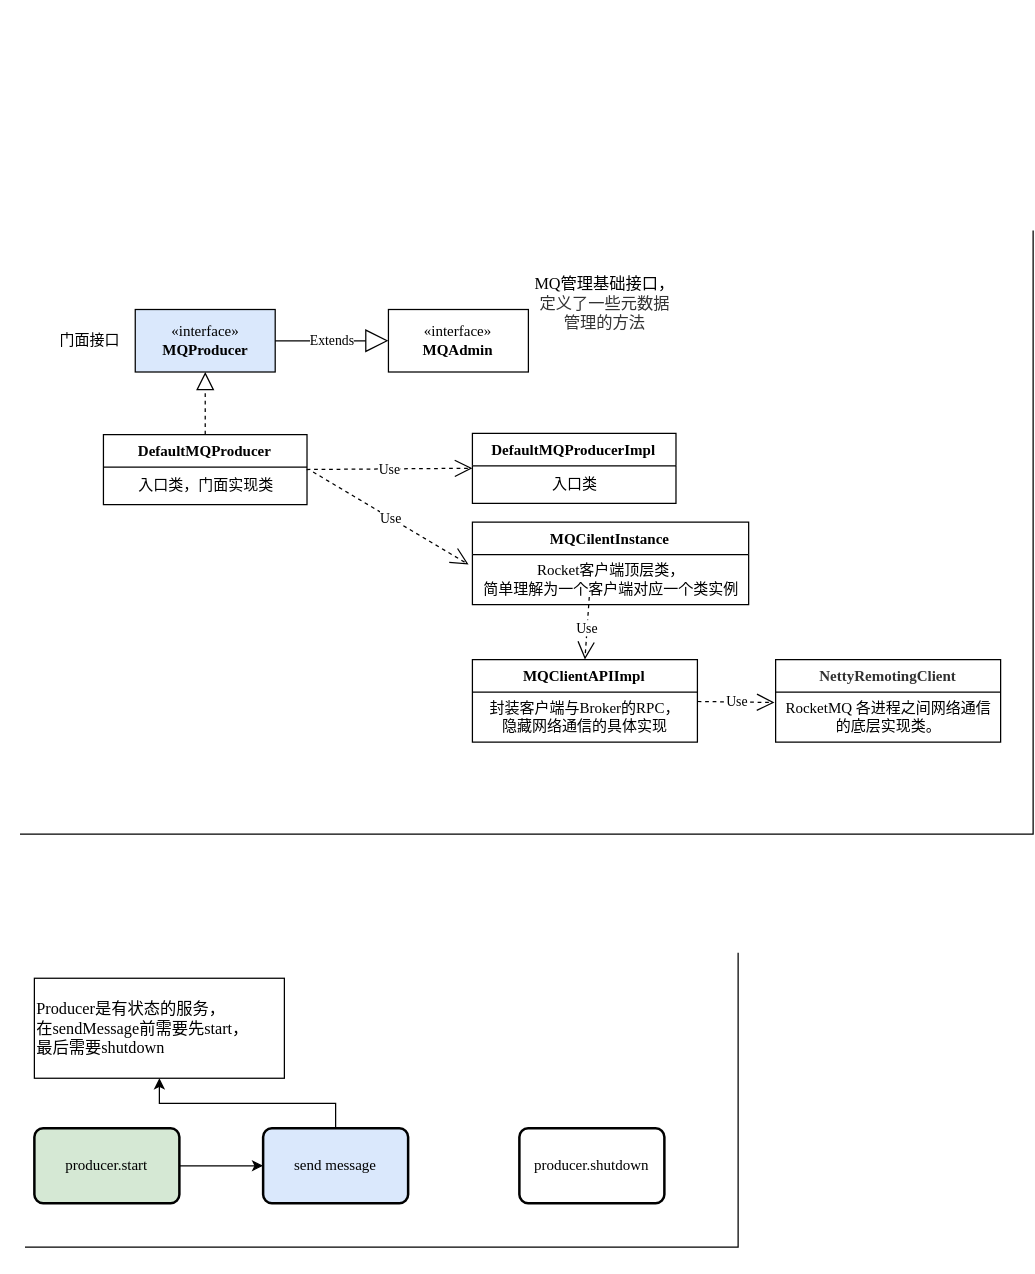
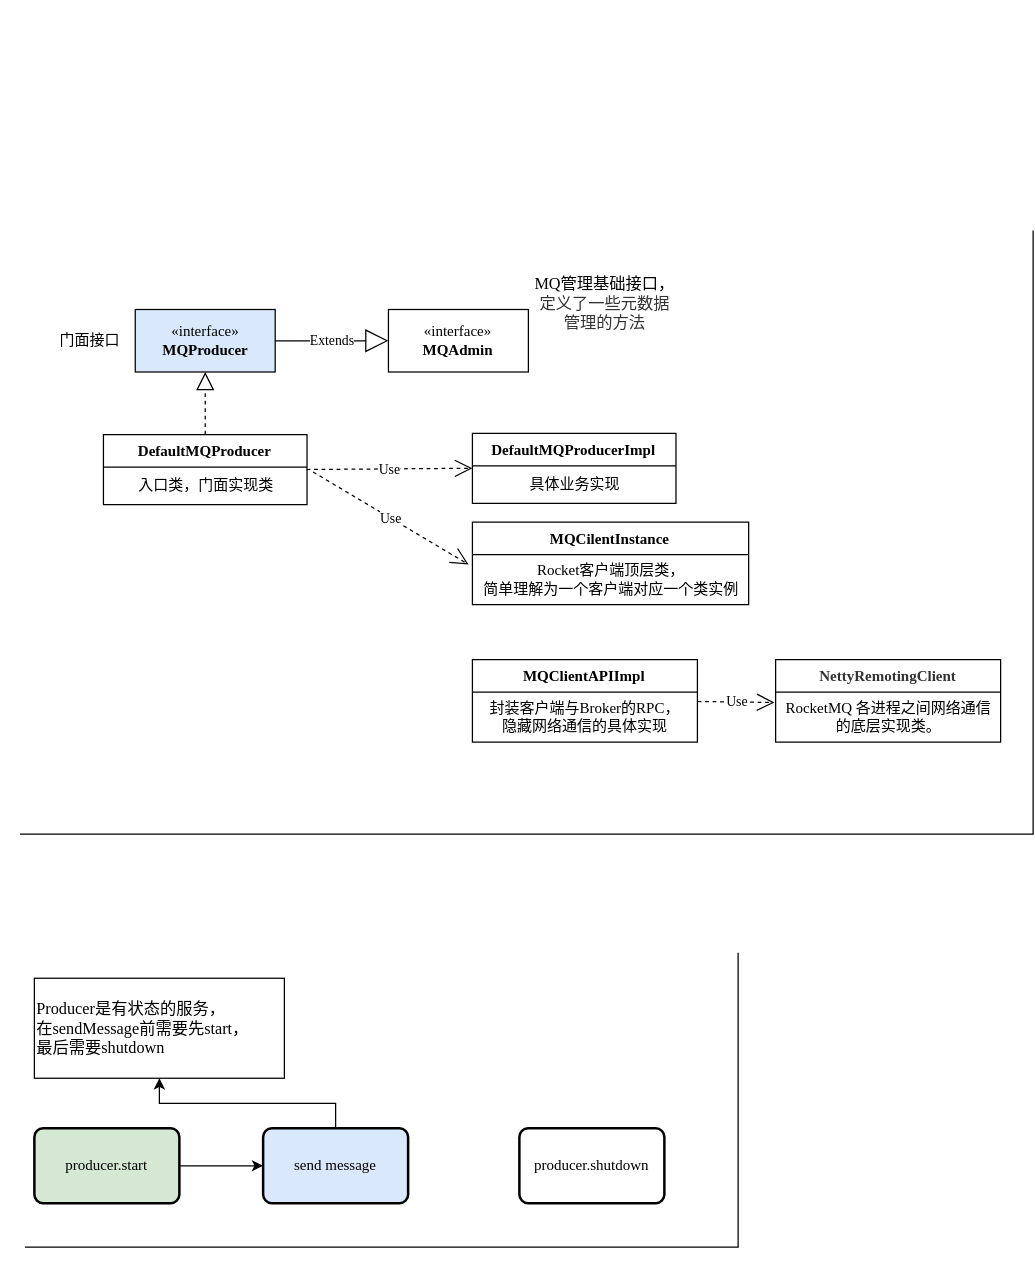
node "入口类": label "入口类" -> "具体业务实现"
edge "Rocket客户端顶层类， 简单理解为一个客户端对应一个类实例" -> "MQClientAPIImpl": removed, label "Use"
